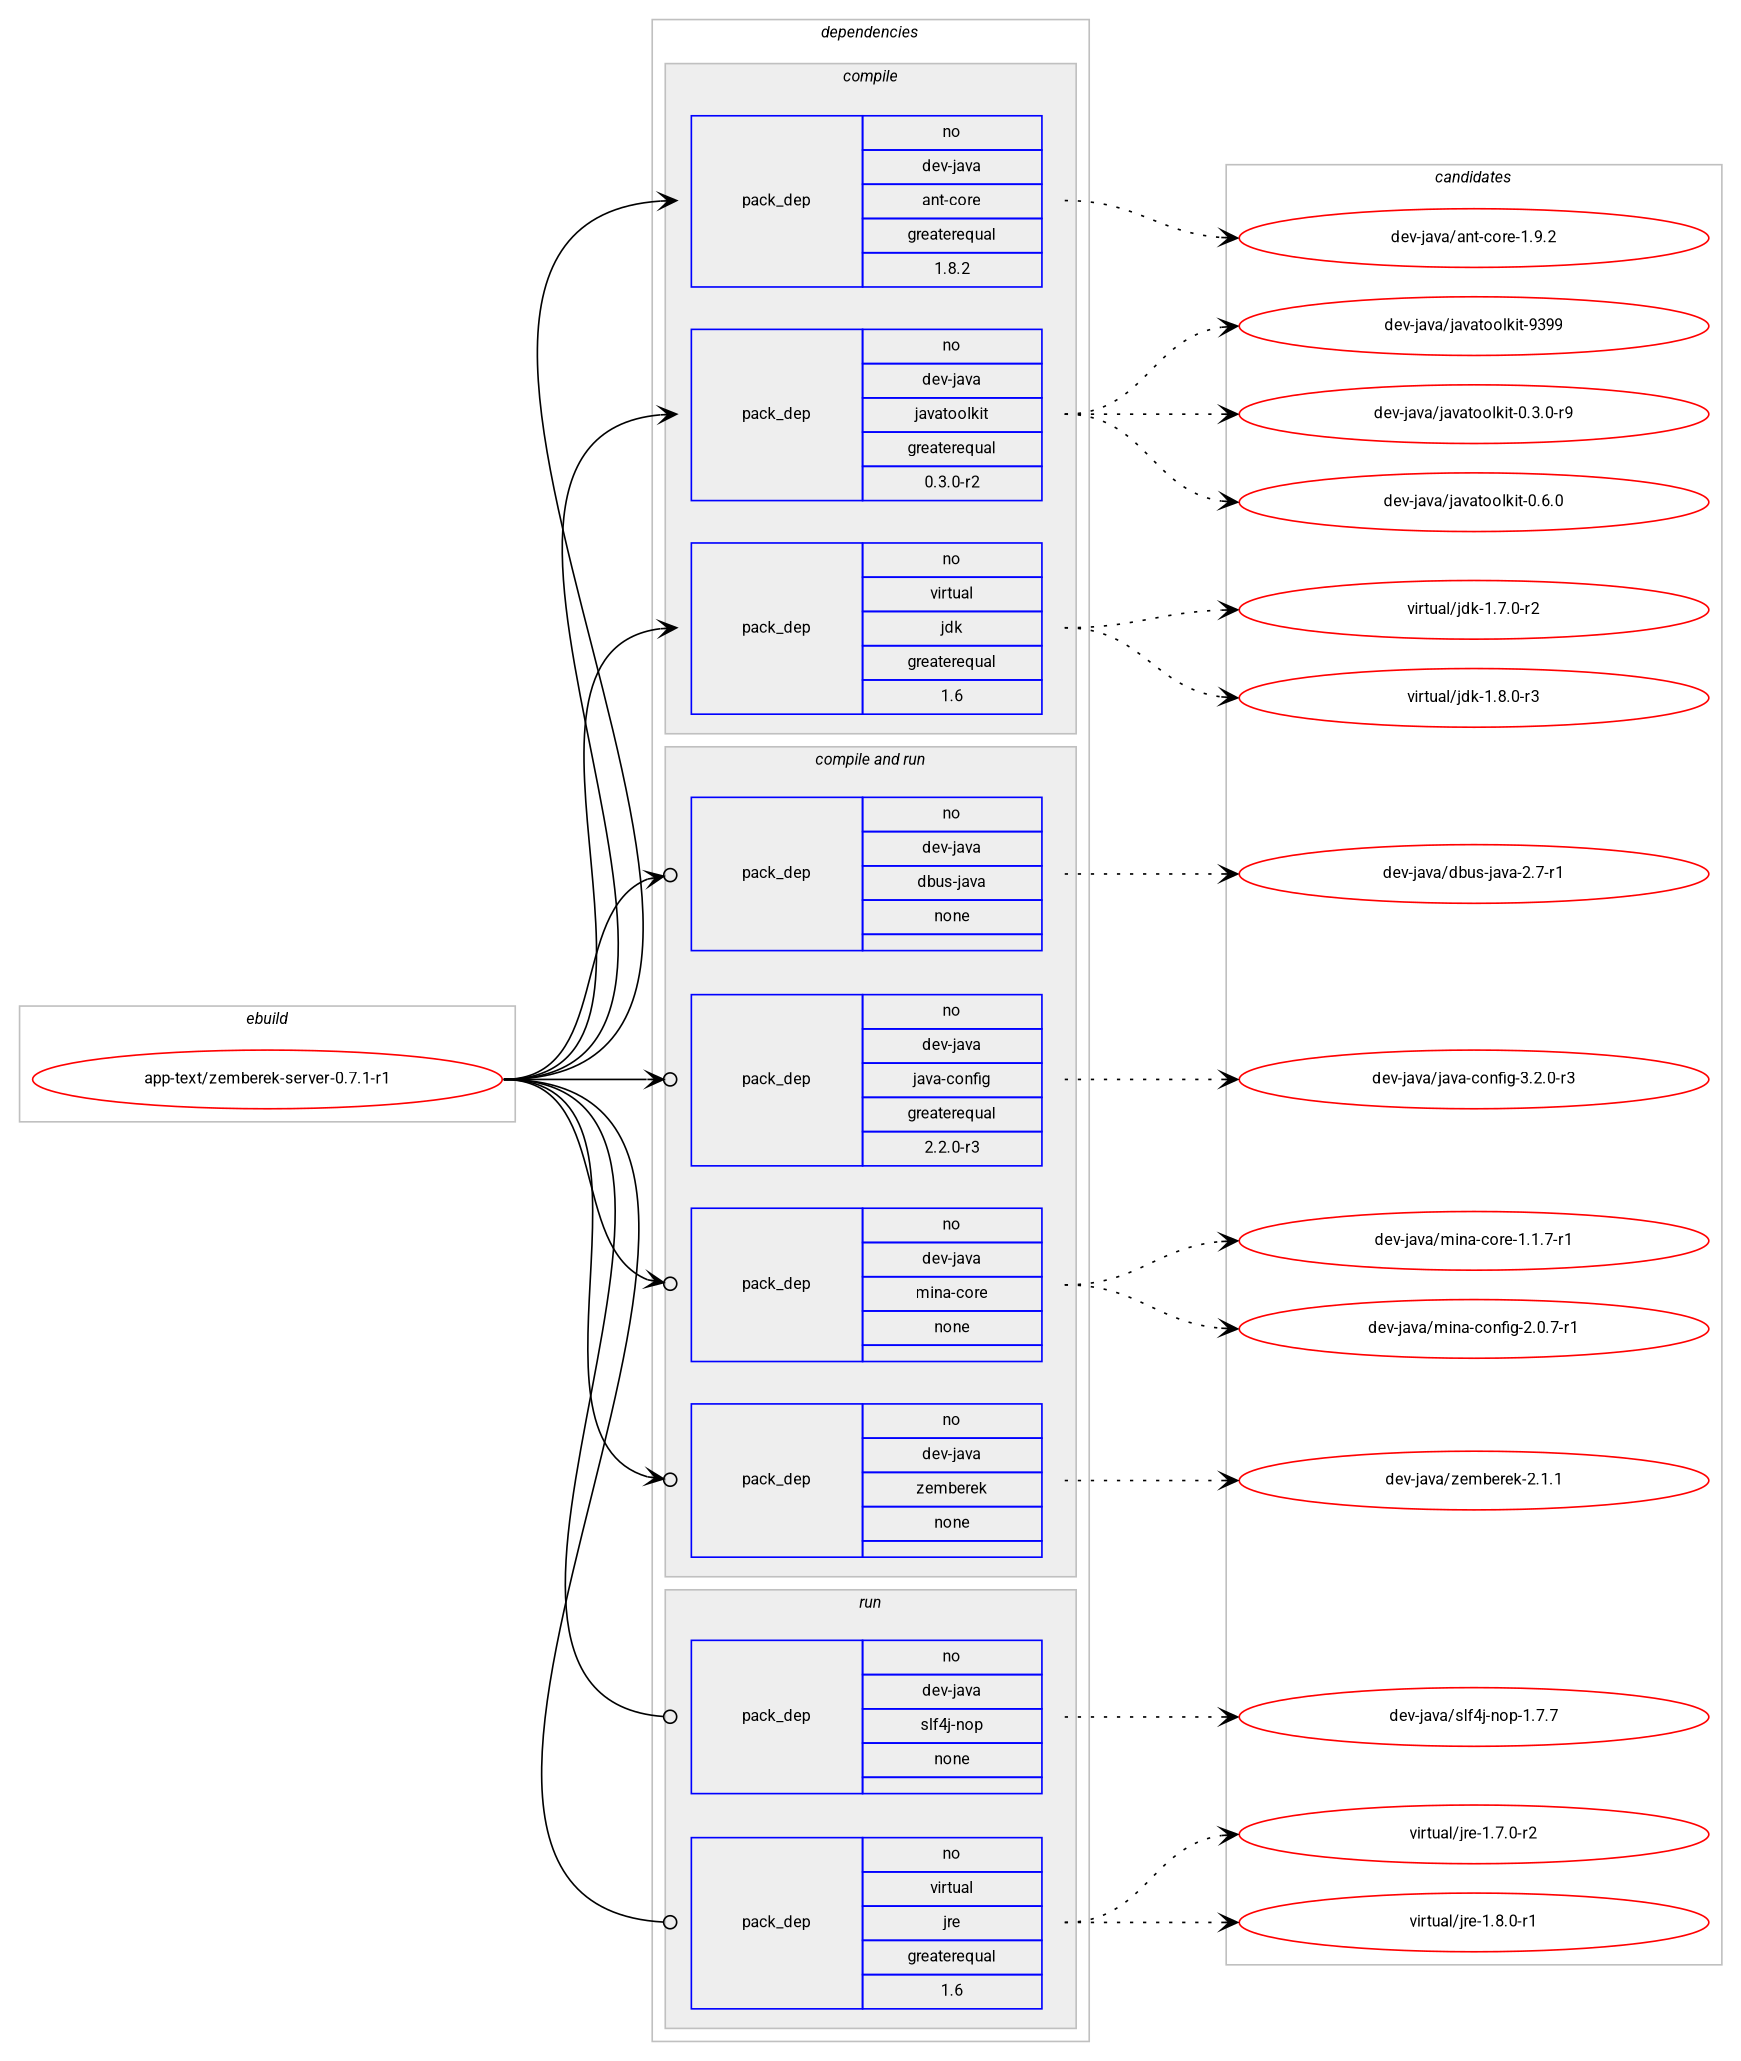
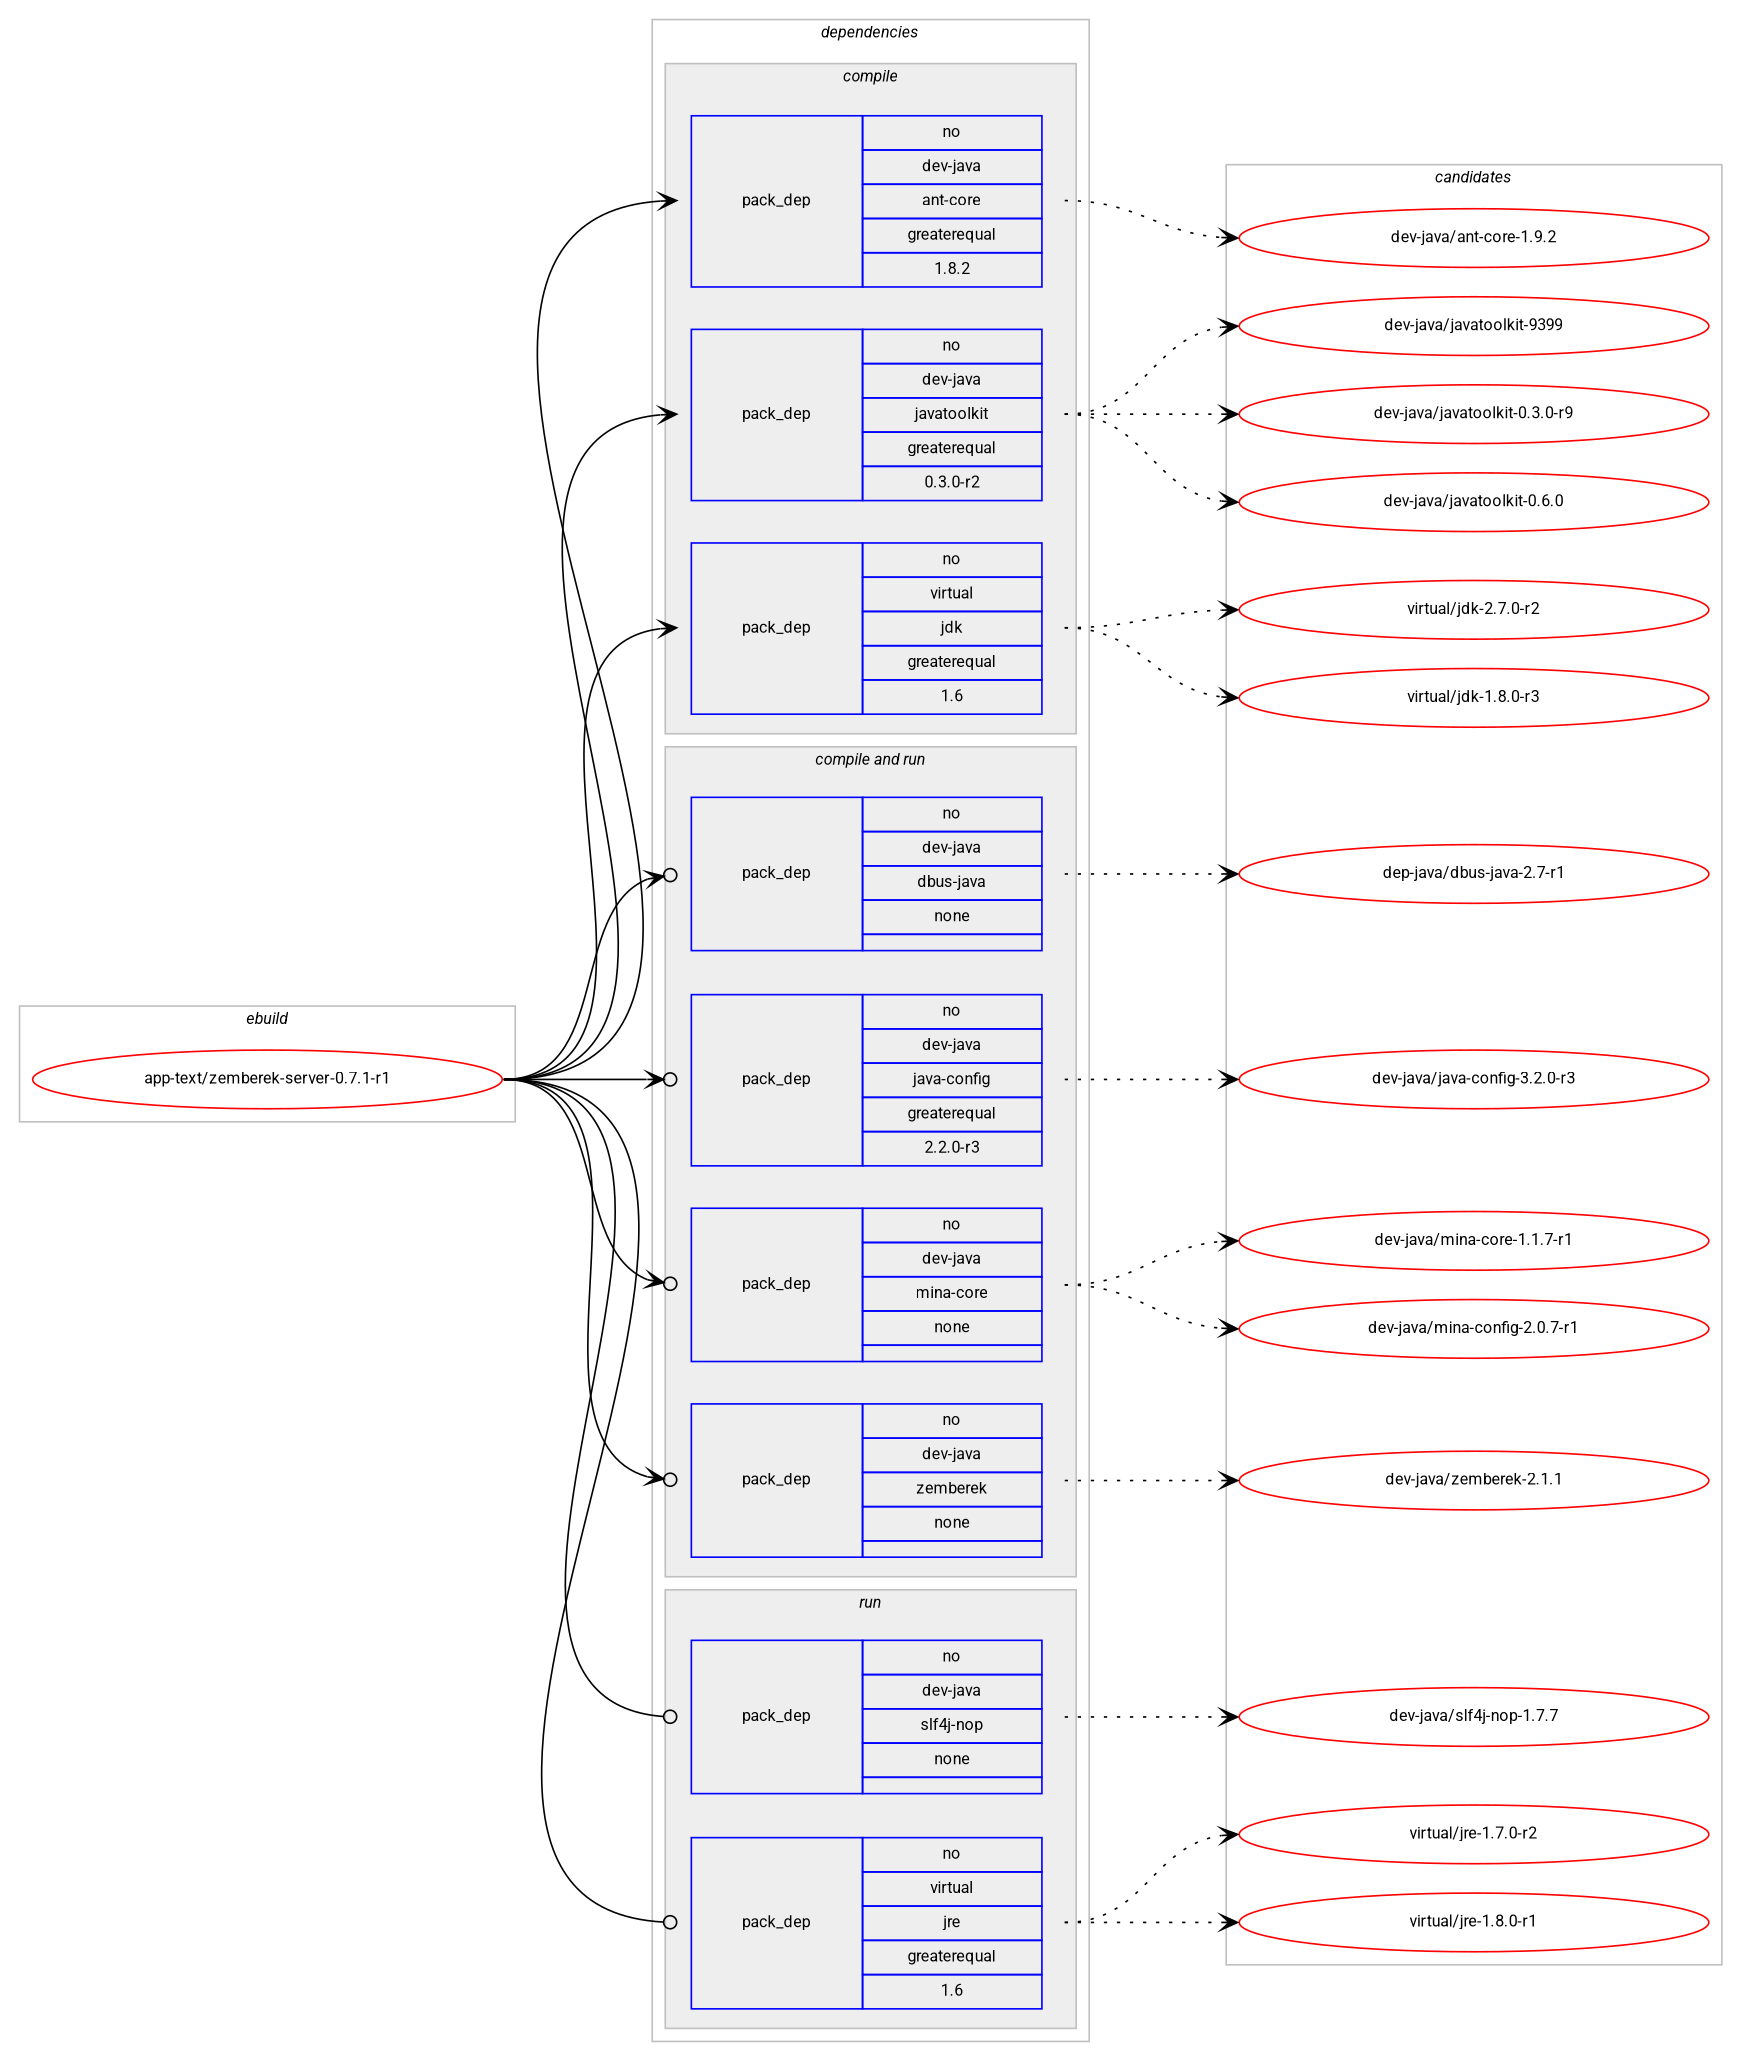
node "virtual/jdk-1.7.0-r2": label "virtual/jdk-1.7.0-r2" -> "virtual/jdk-2.7.0-r2"
node "dev-java/dbus-java-2.7-r1": label "dev-java/dbus-java-2.7-r1" -> "dep-java/dbus-java-2.7-r1"
